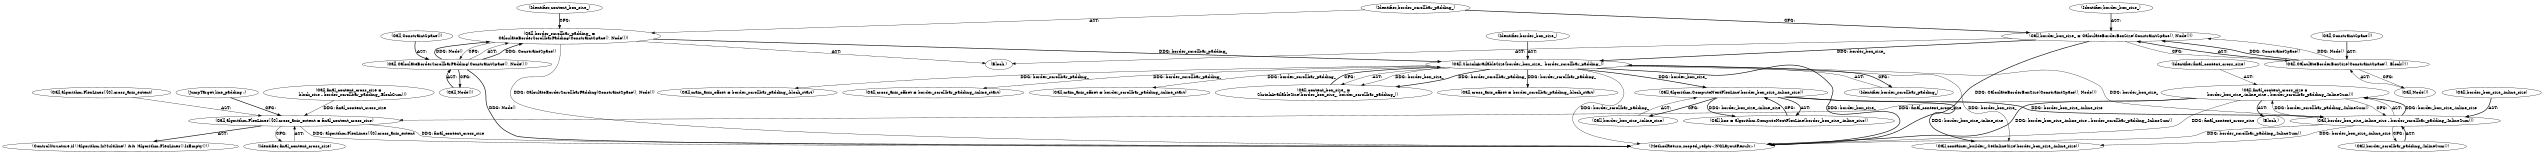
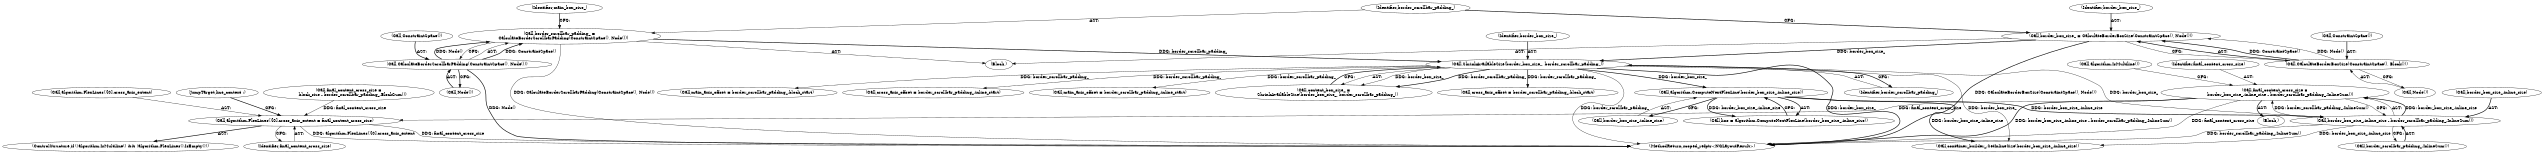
node "(Identifier,content_box_size_)": label "(Identifier,content_box_size_)" -> "(Identifier,main_box_size_)"
node "(Call,algorithm.IsMultiline())": added
node "(JumpTarget,line_padding :)": label "(JumpTarget,line_padding :)" -> "(JumpTarget,line_context :)"
